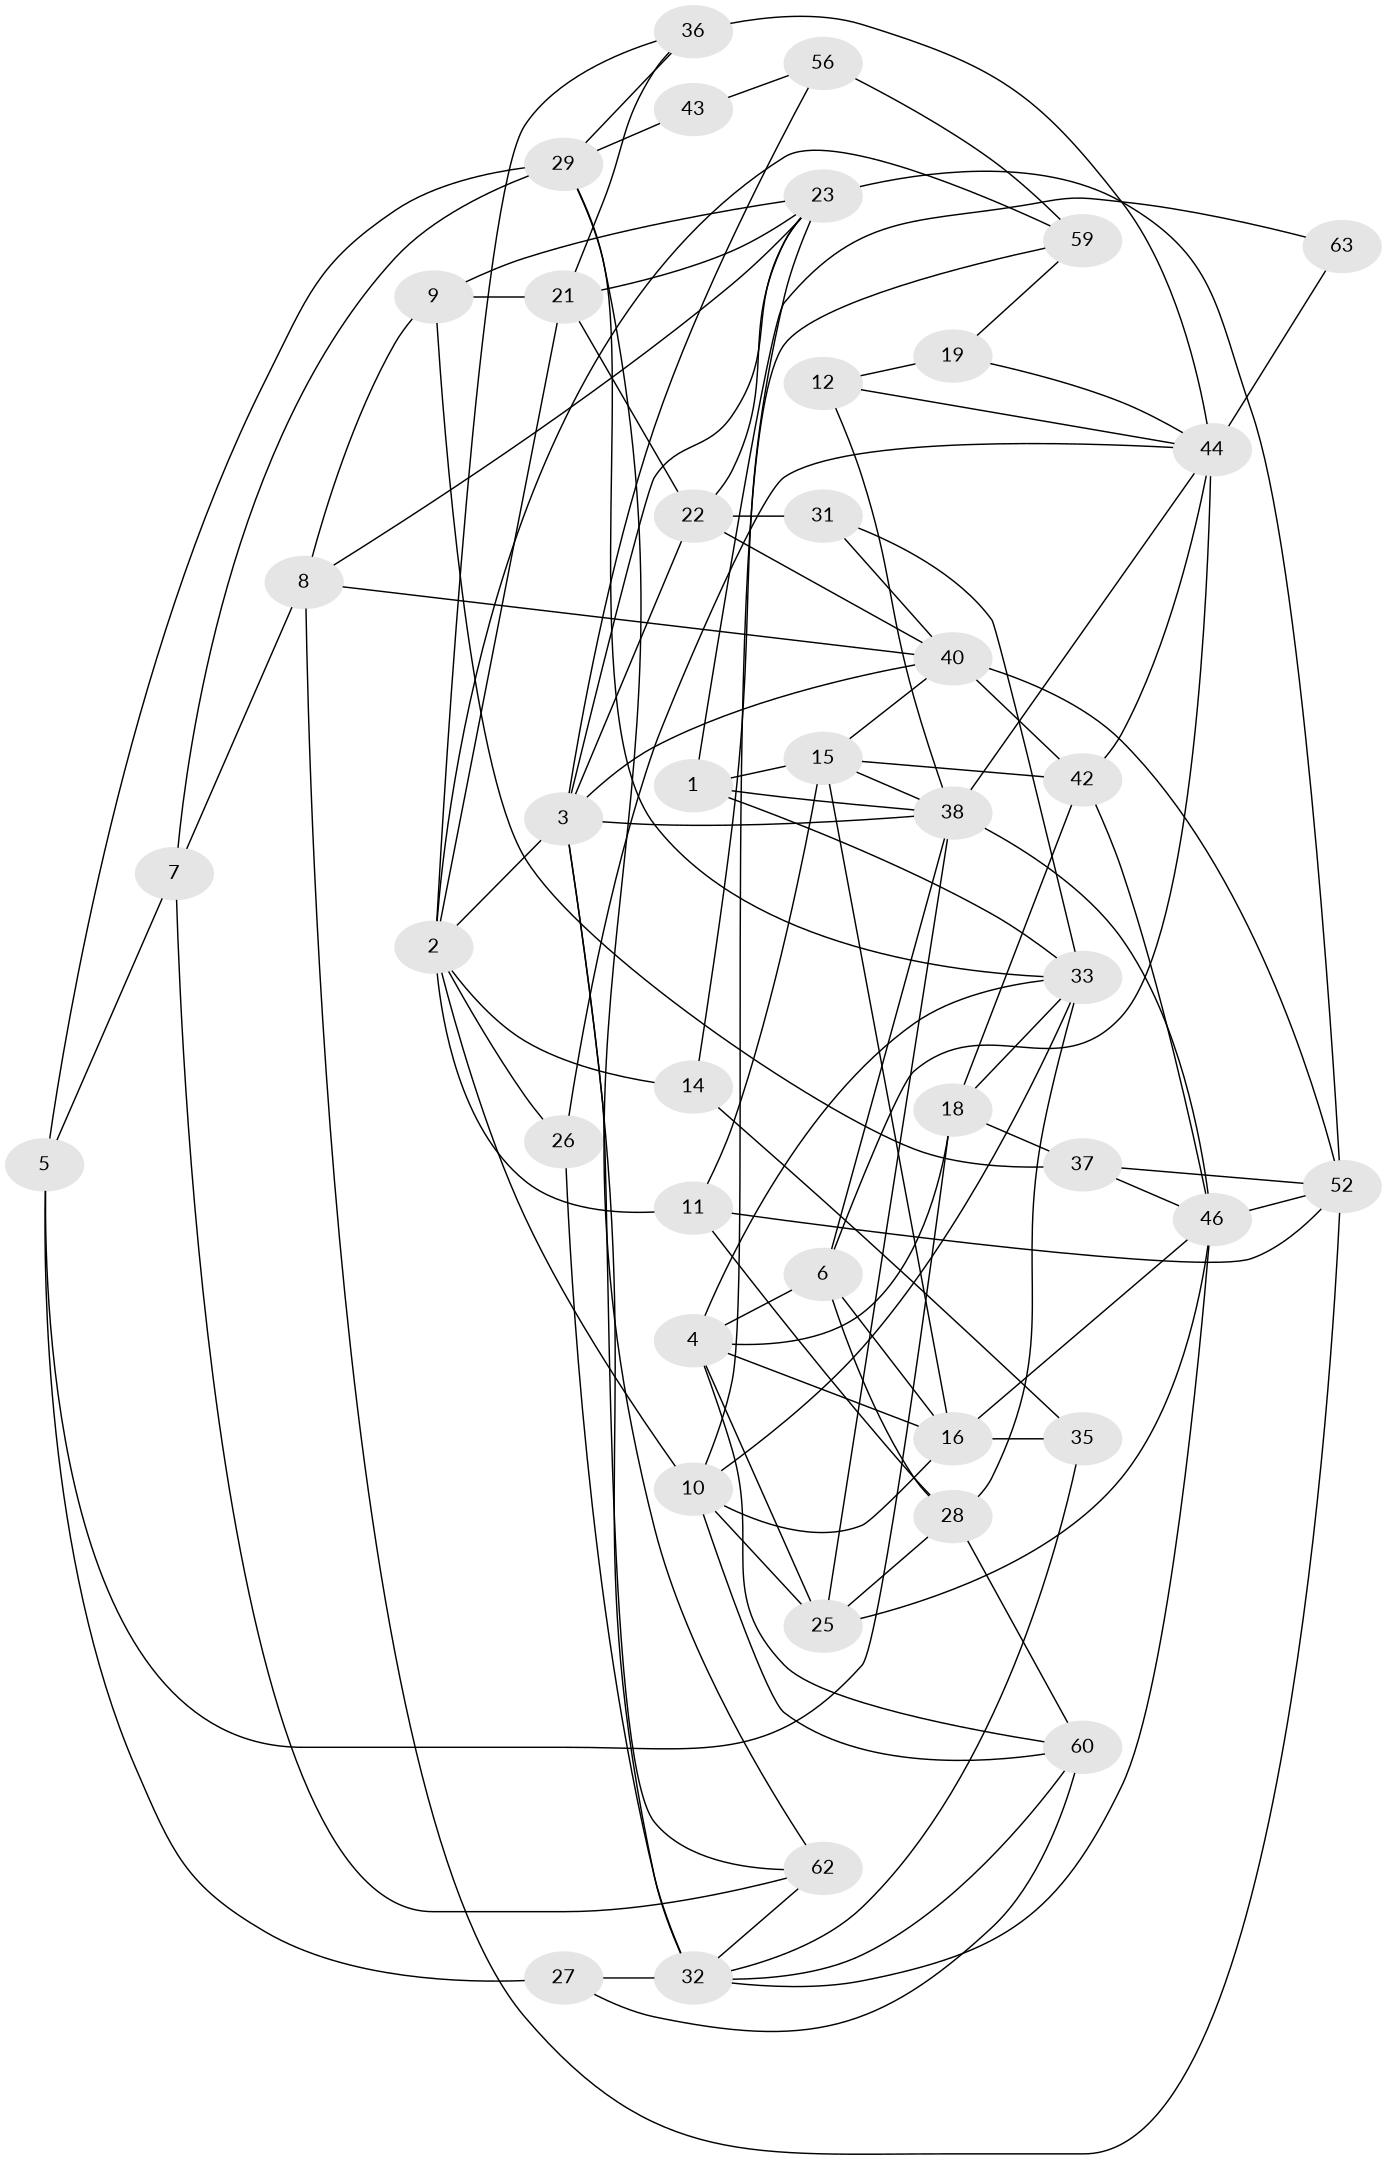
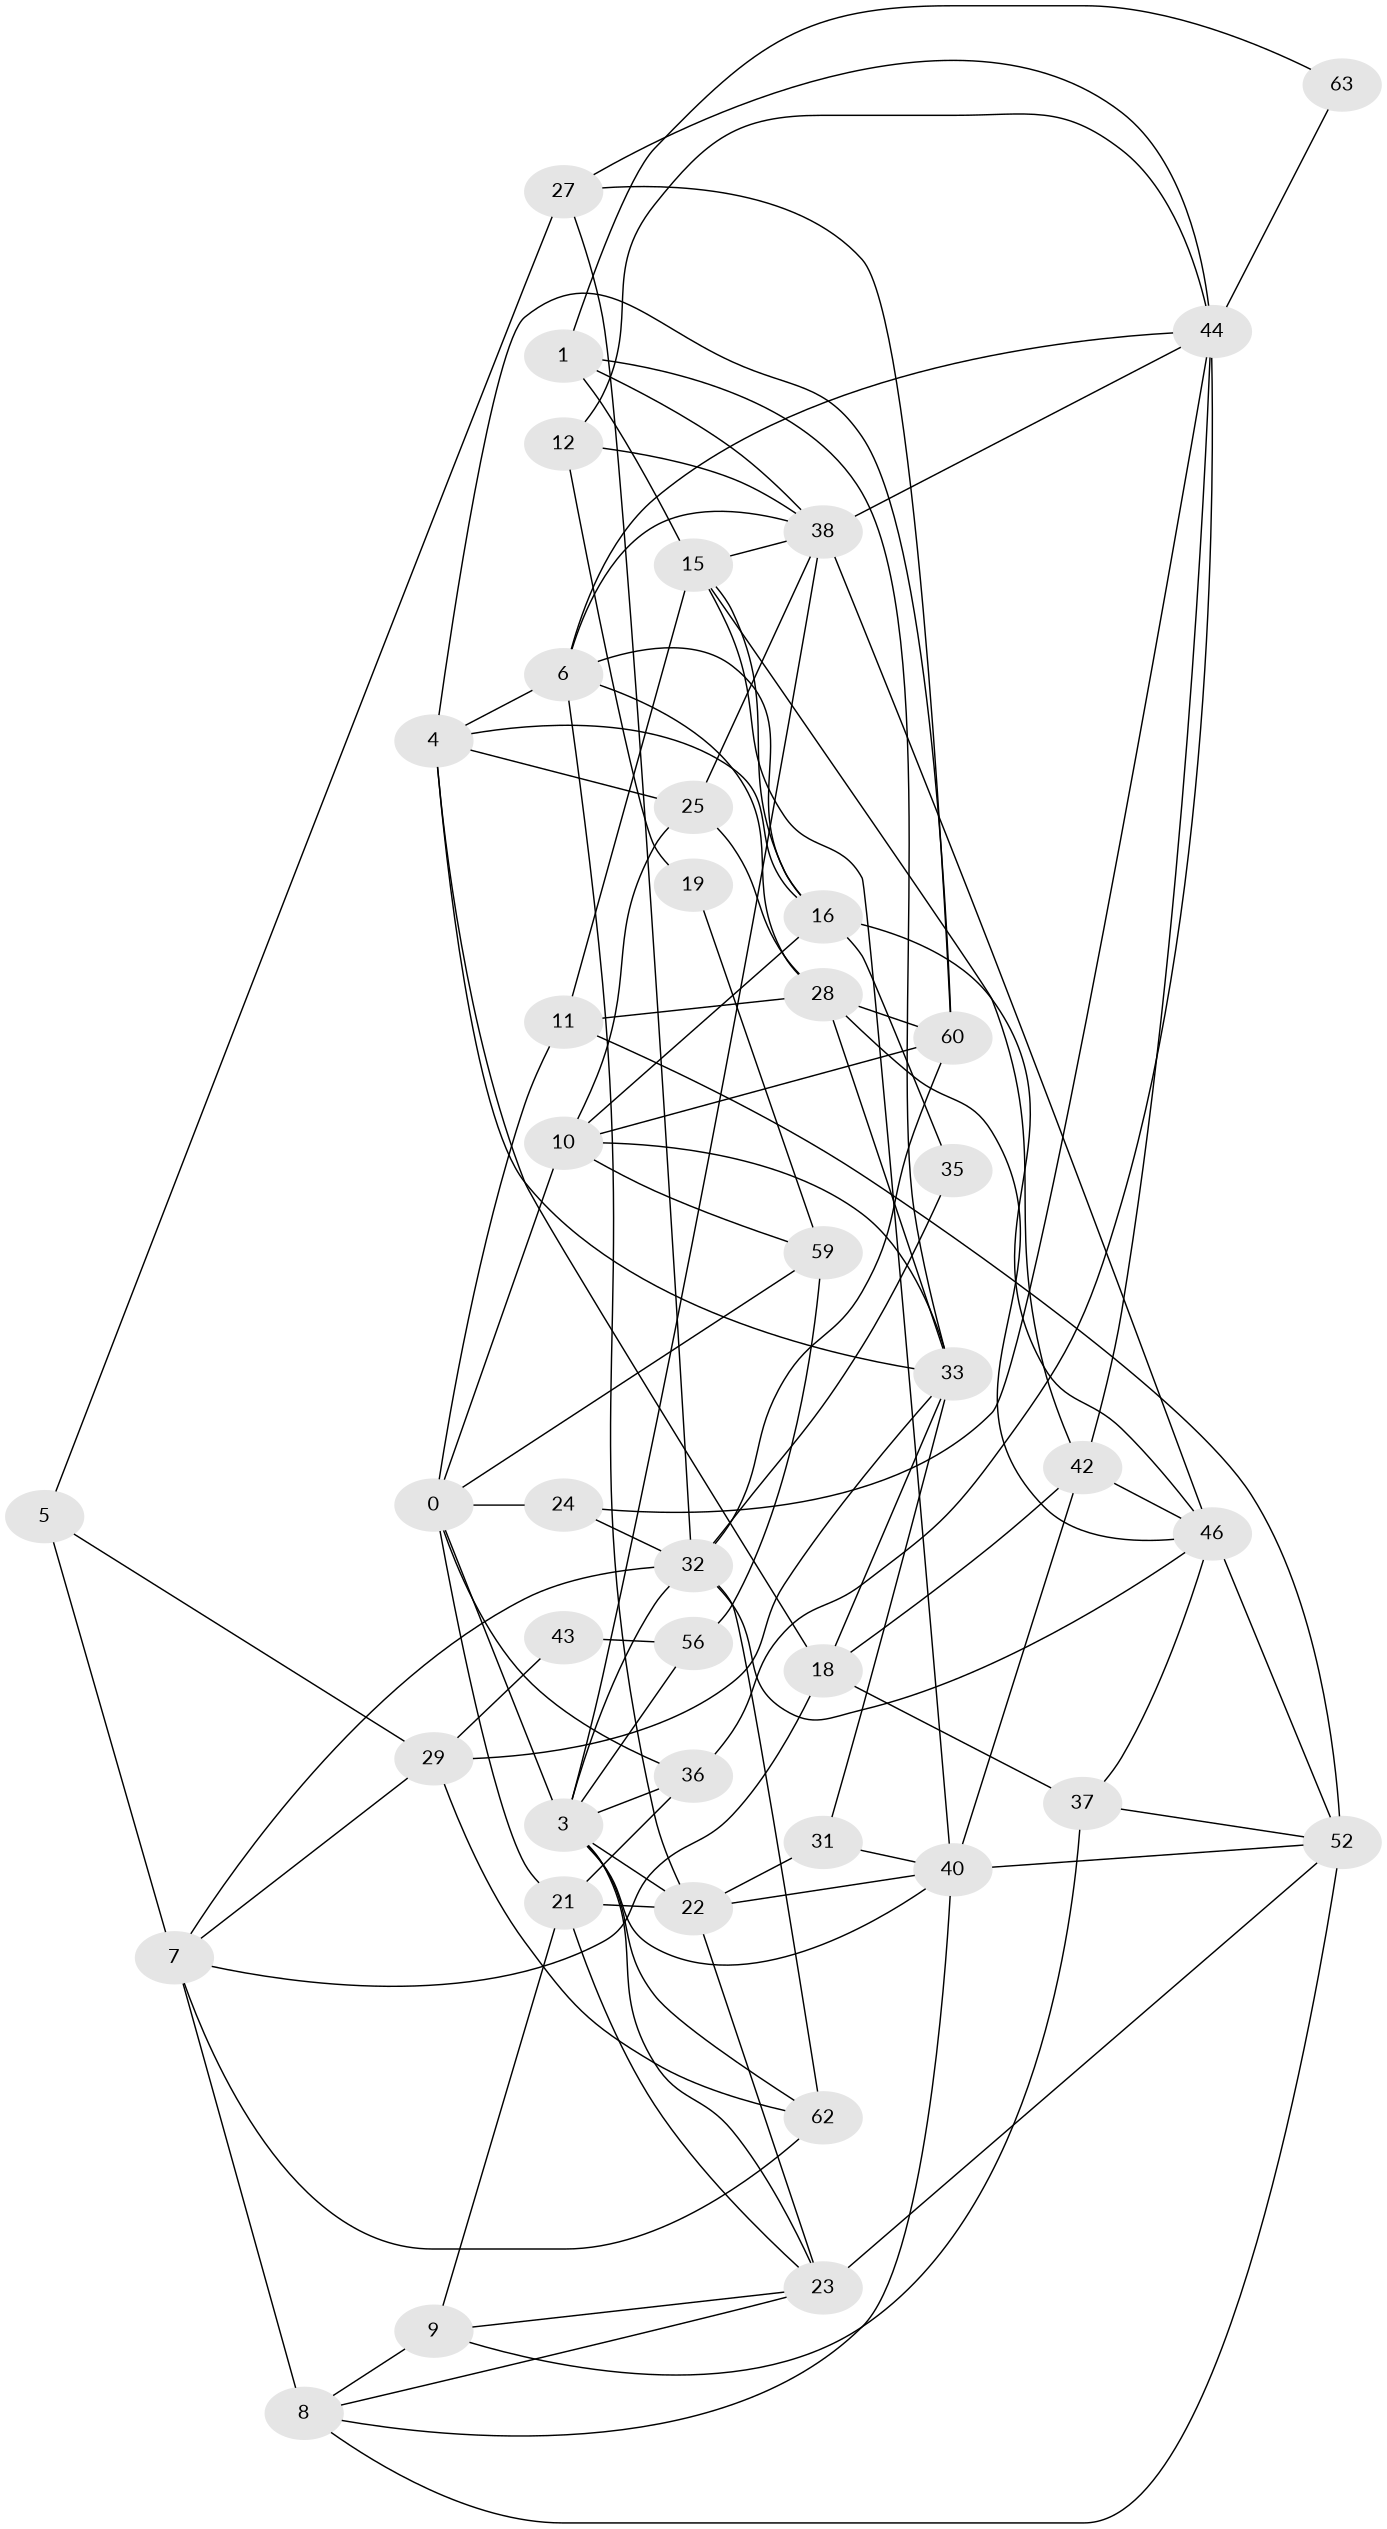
edge "36" -- "29": now "36" -- "3"
edge "19" -- "44": now "27" -- "44"
node "2": label "2" -> "0"
node "14": removed
node "26": label "26" -> "24"
edge "6" -- "22": added
edge "46" -- "25": now "46" -- "28"
edge "32" -- "7": added
edge "18" -- "5": now "18" -- "7"
